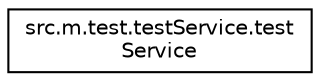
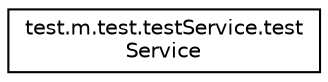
node "src.m.test.testService.test Service": label "src.m.test.testService.test Service" -> "test.m.test.testService.test Service"
